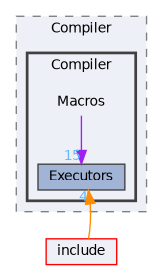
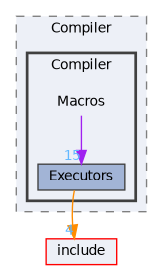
edge "include" -> "Executors": reversed
